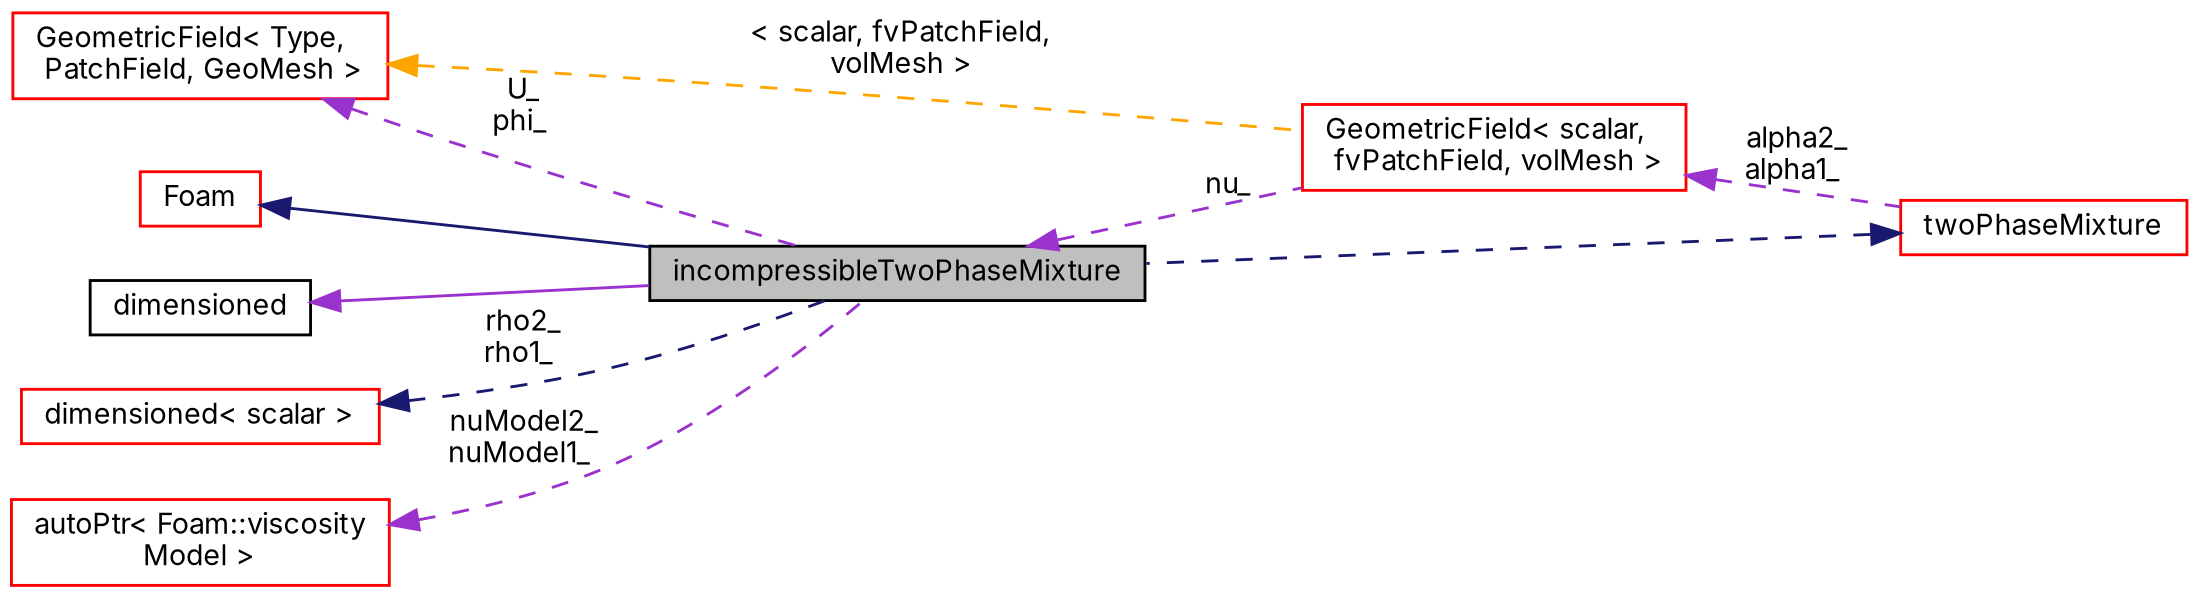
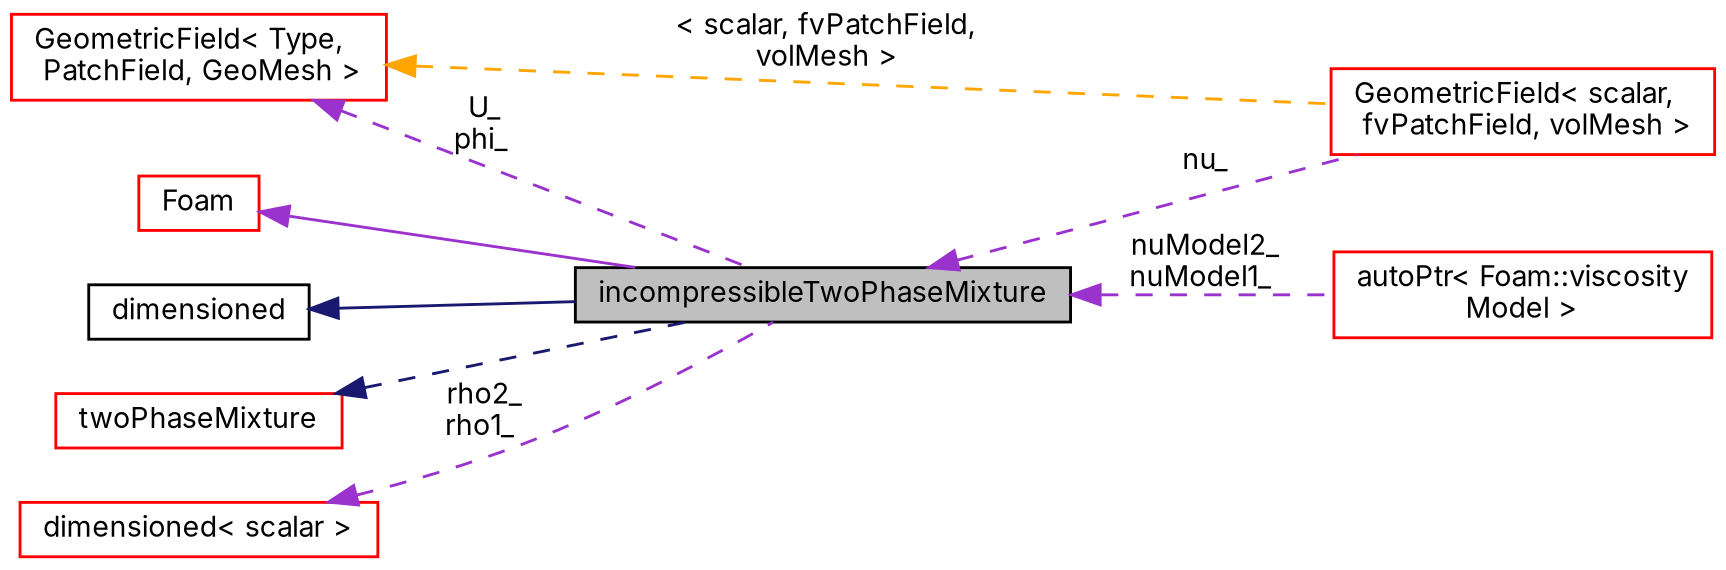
edge "twoPhaseMixture" -> "GeometricField< scalar, fvPatchField, volMesh >": removed, label "alpha2_ alpha1_"
edge "incompressibleTwoPhaseMixture" -> "Foam": color midnightblue -> darkorchid3
edge "incompressibleTwoPhaseMixture" -> "dimensioned": color darkorchid3 -> midnightblue
edge "incompressibleTwoPhaseMixture" -> "dimensioned< scalar >": color midnightblue -> darkorchid3
edge "incompressibleTwoPhaseMixture" -> "autoPtr< Foam::viscosity Model >": reversed
